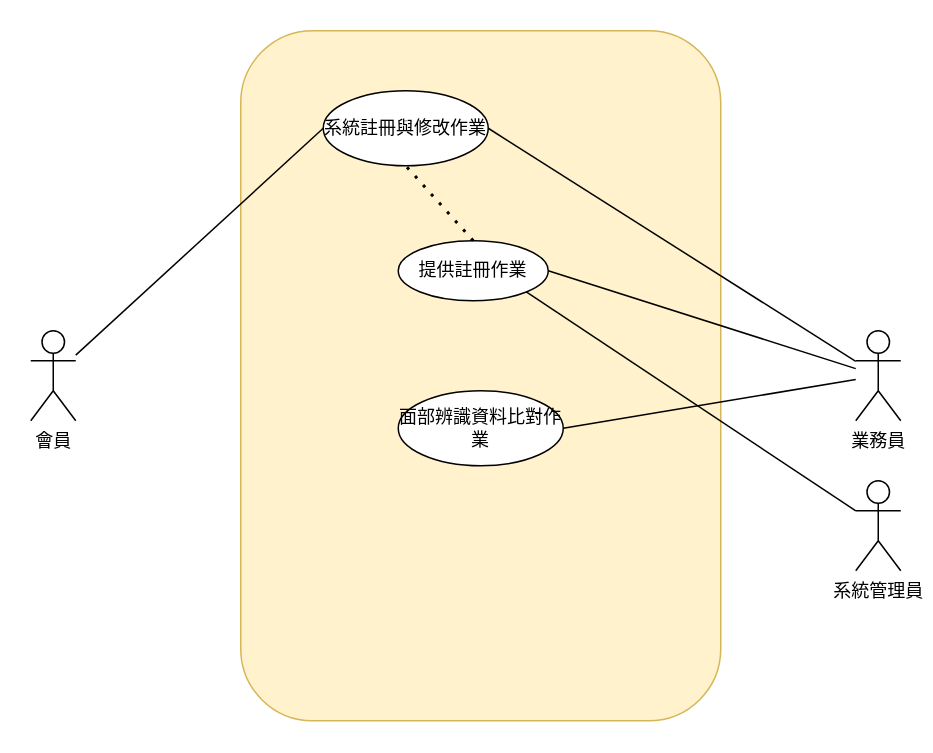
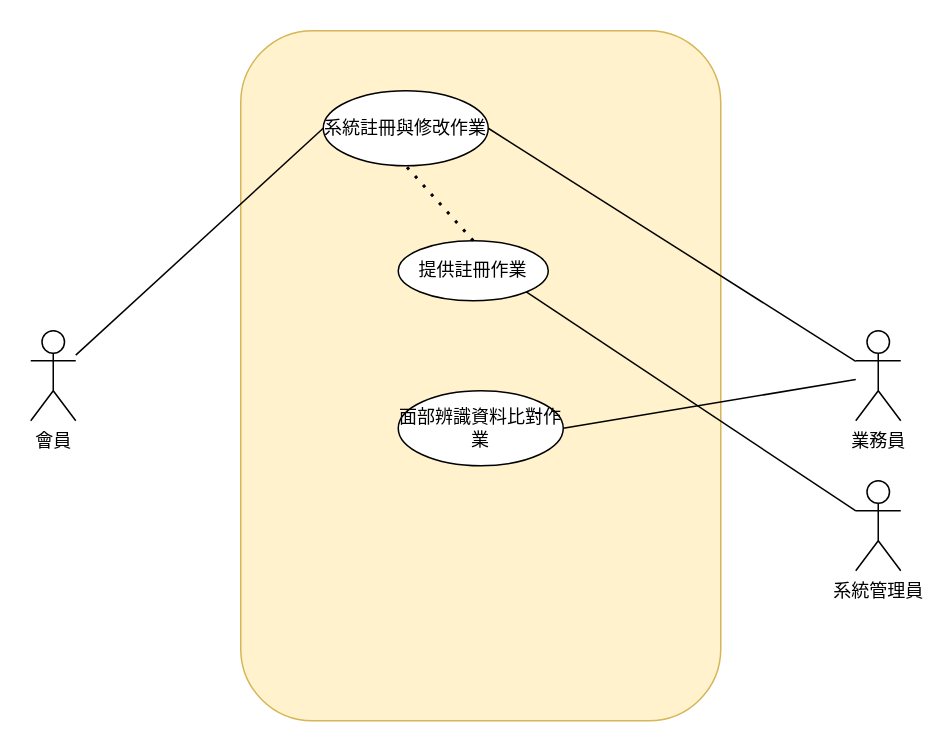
edge "提供註冊作業" -- "業務員": removed
